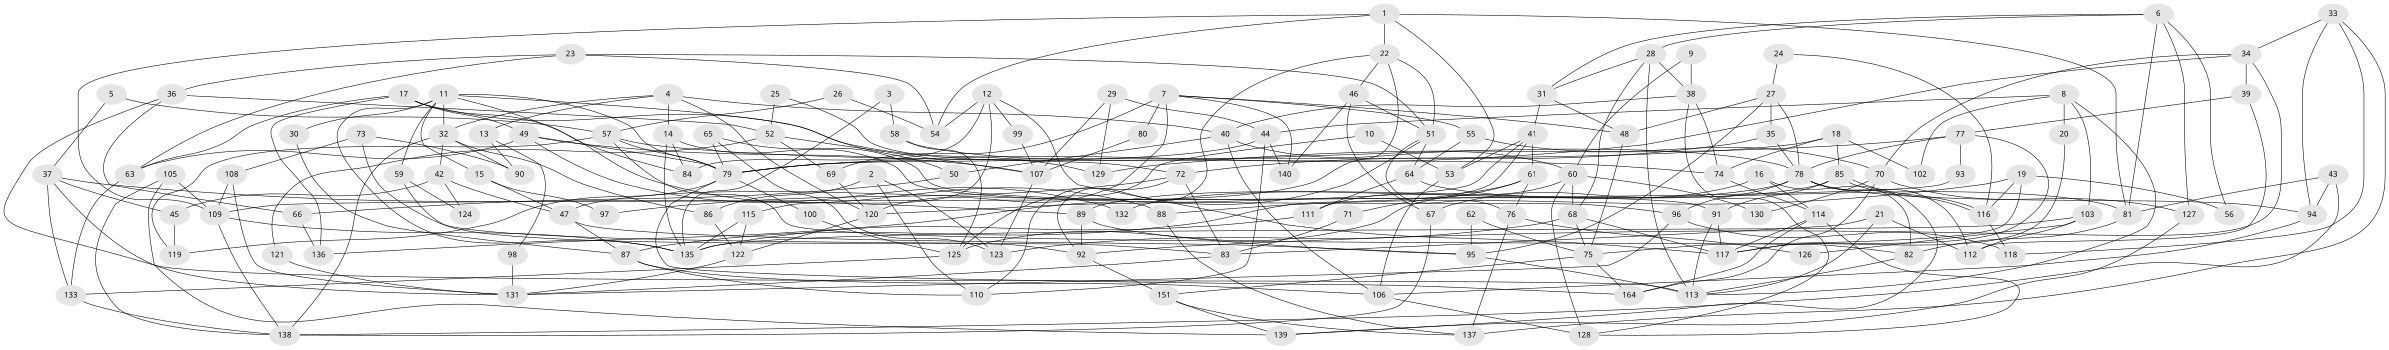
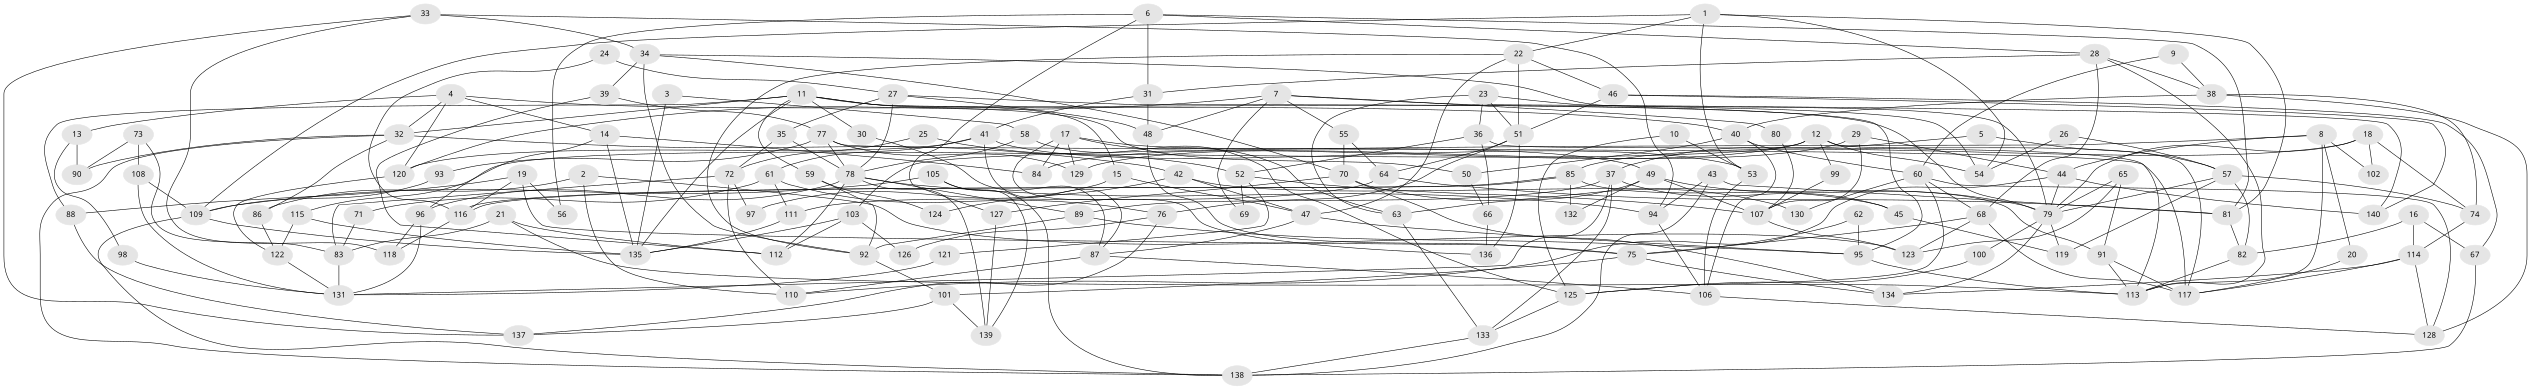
edge "69" -- "120": removed
node "151": label "151" -> "101"
node "164": label "164" -> "134"
